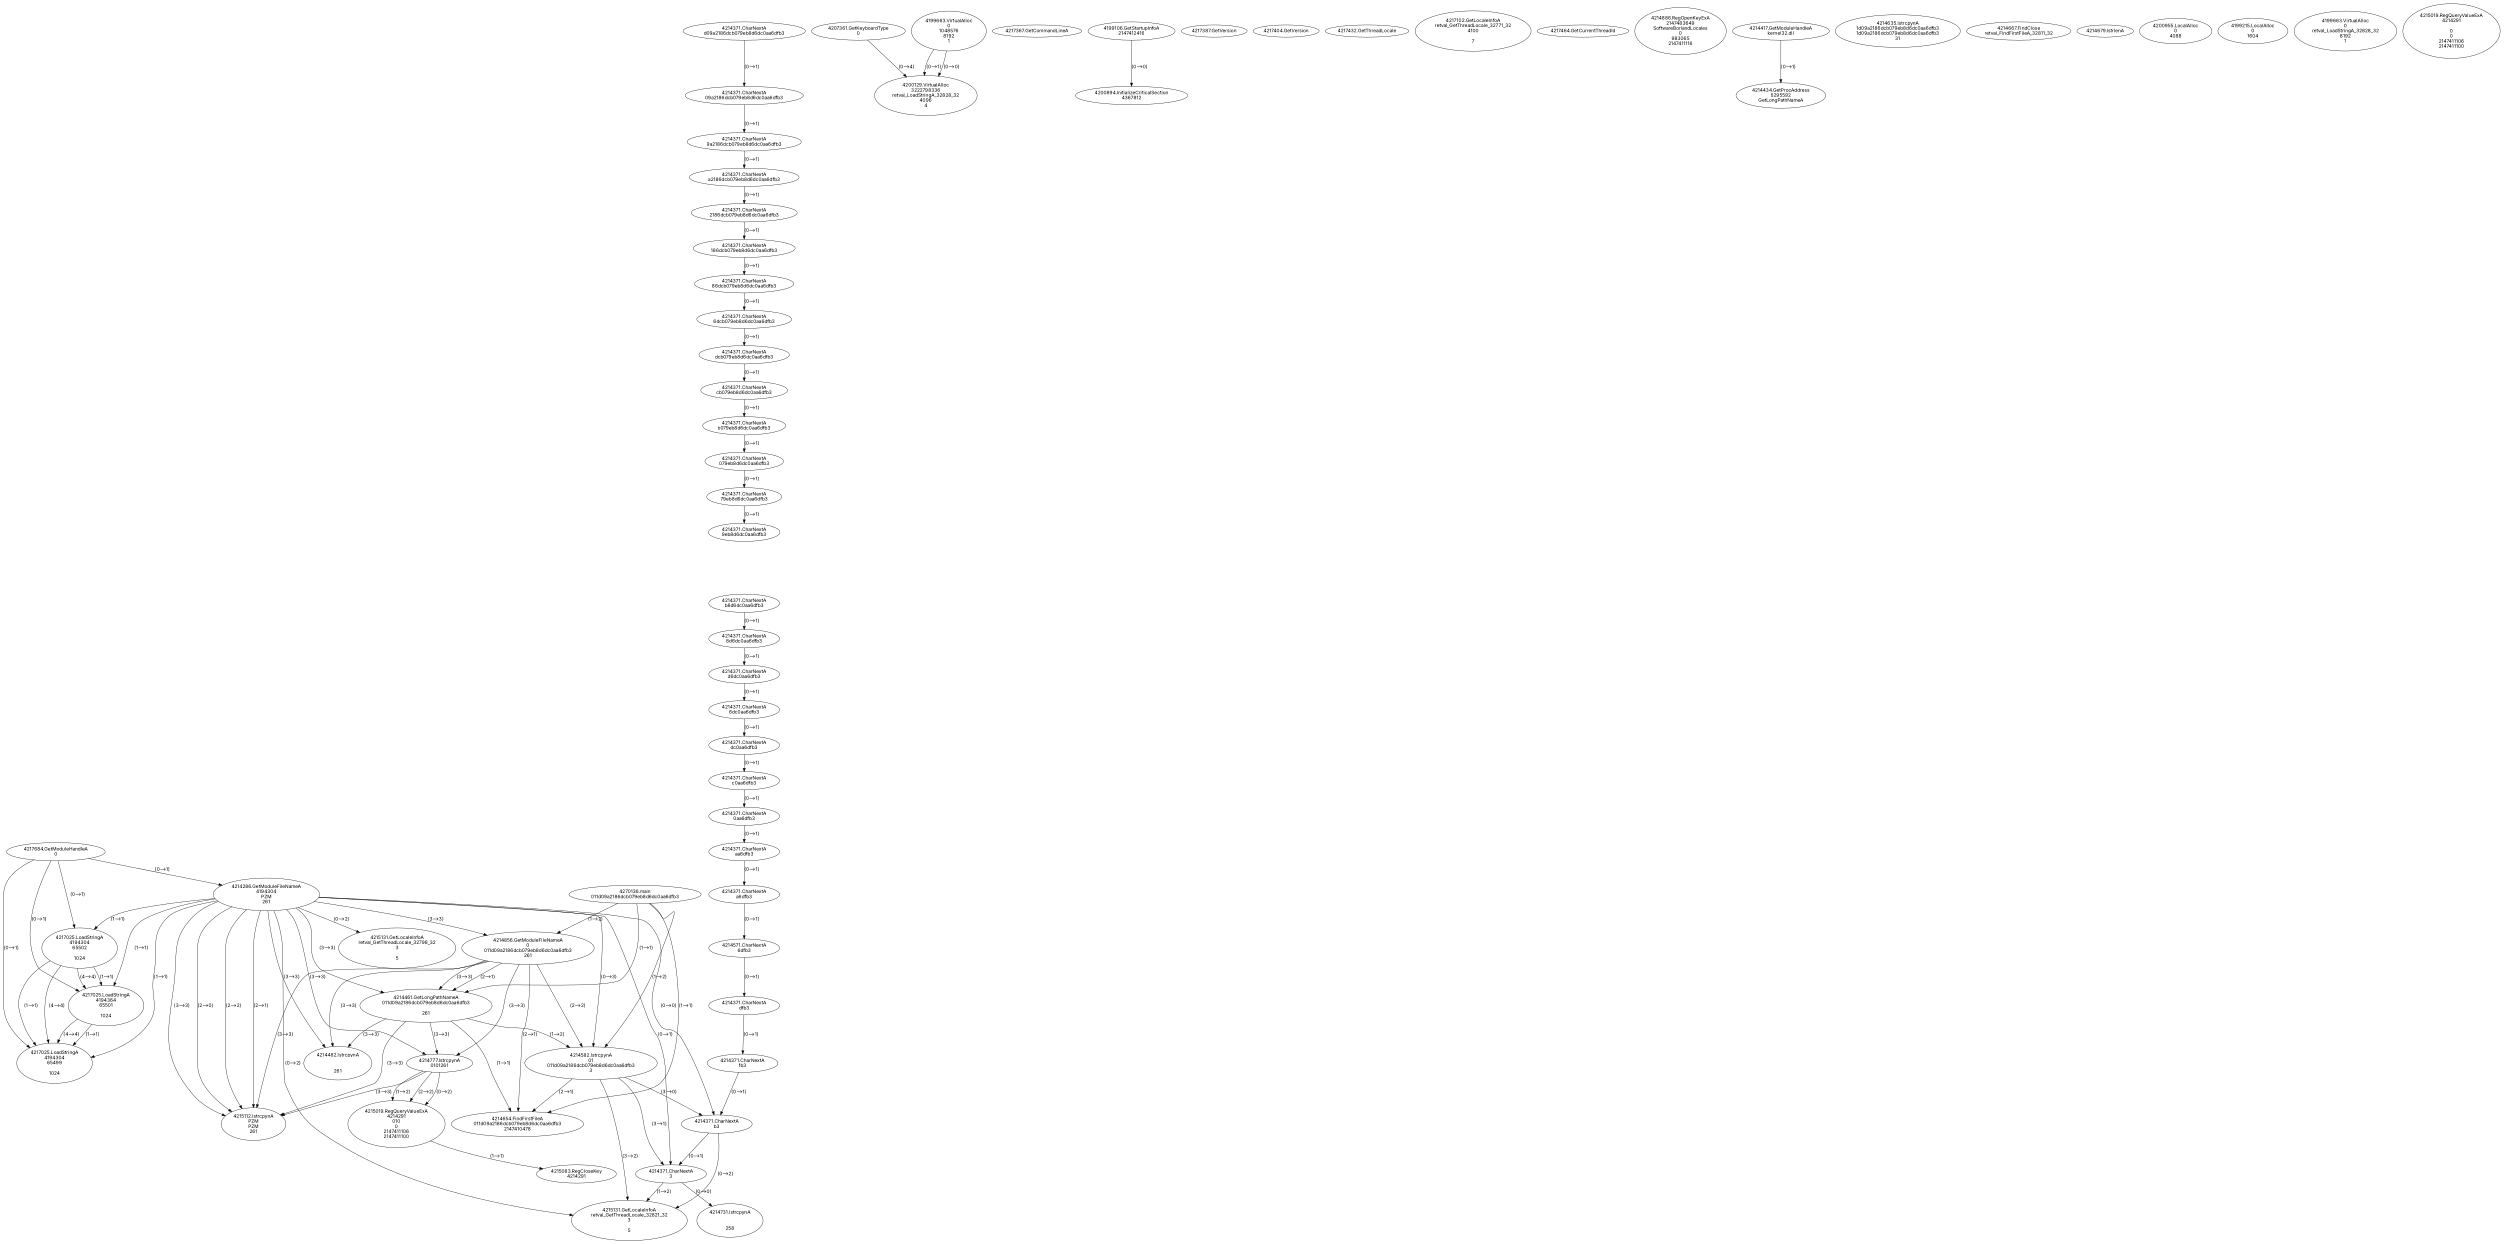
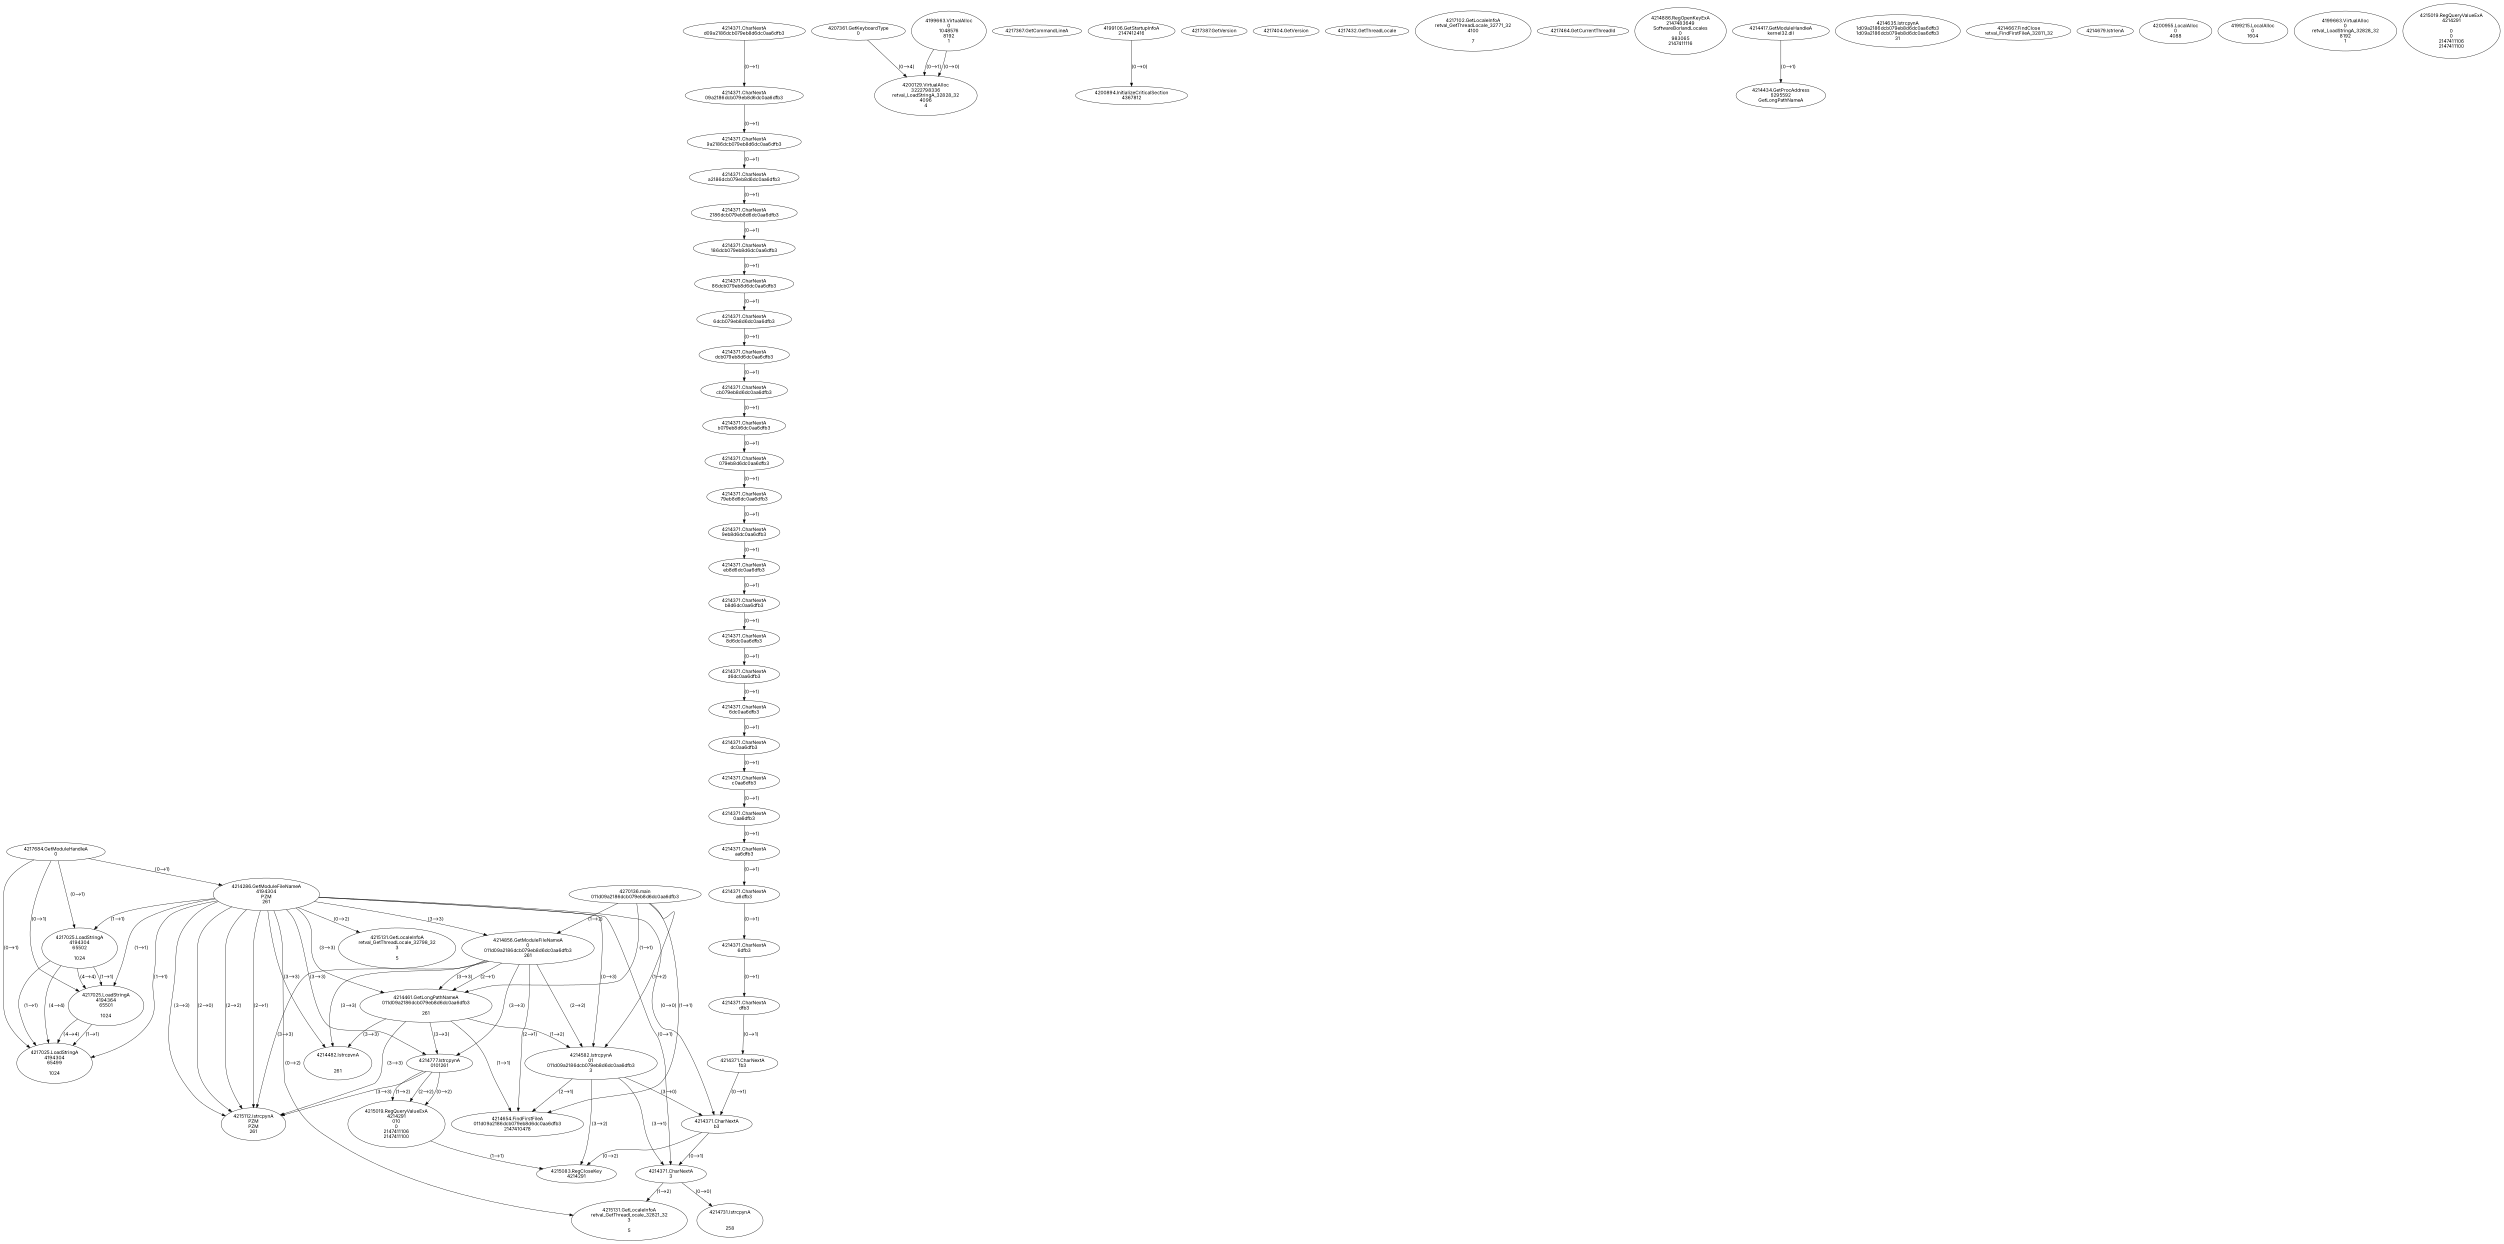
node "4214371.CharNextA eb8d6dc0aa6dfb3": added
node "4214571.CharNextA 6dfb3": label "4214571.CharNextA 6dfb3" -> "4214371.CharNextA 6dfb3"
edge "4214582.lstrcpynA 01 011d09a2186dcb079eb8d6dc0aa6dfb3 3" -> "4215131.GetLocaleInfoA retval_GetThreadLocale_32821_32 3 5": now "4214582.lstrcpynA 01 011d09a2186dcb079eb8d6dc0aa6dfb3 3" -> "4215083.RegCloseKey 4214291"
edge "4214371.CharNextA b3" -> "4215131.GetLocaleInfoA retval_GetThreadLocale_32821_32 3 5": now "4214371.CharNextA b3" -> "4215083.RegCloseKey 4214291"
